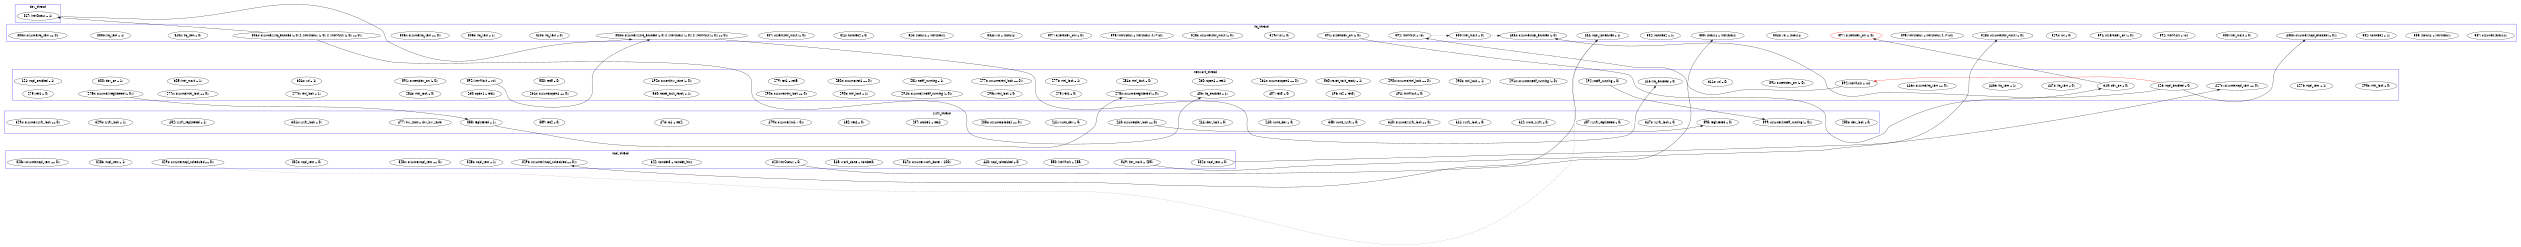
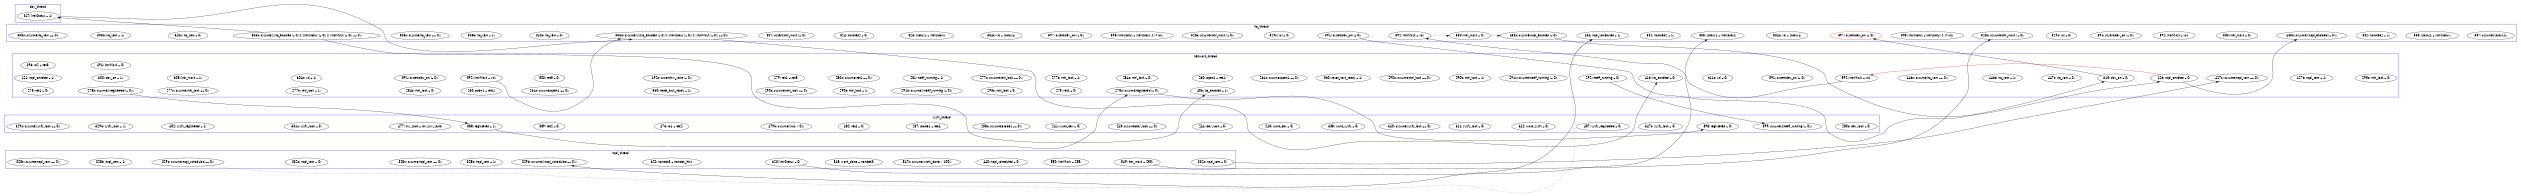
node "407: ret3 = 0;": removed
edge "426: napi_enabled = 0;" -> "433a: assume(napi_enabled != 0);": reversed
edge "243: assume(dev_lock == 0);" -> "398: registered = 0;": now "278a: assume(registered != 0);" -> "398: registered = 0;"
